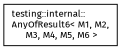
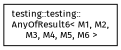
node "testing::internal:: AnyOfResult6< M1, M2, M3, M4, M5, M6 >": label "testing::internal:: AnyOfResult6< M1, M2, M3, M4, M5, M6 >" -> "testing::testing:: AnyOfResult6< M1, M2, M3, M4, M5, M6 >"
